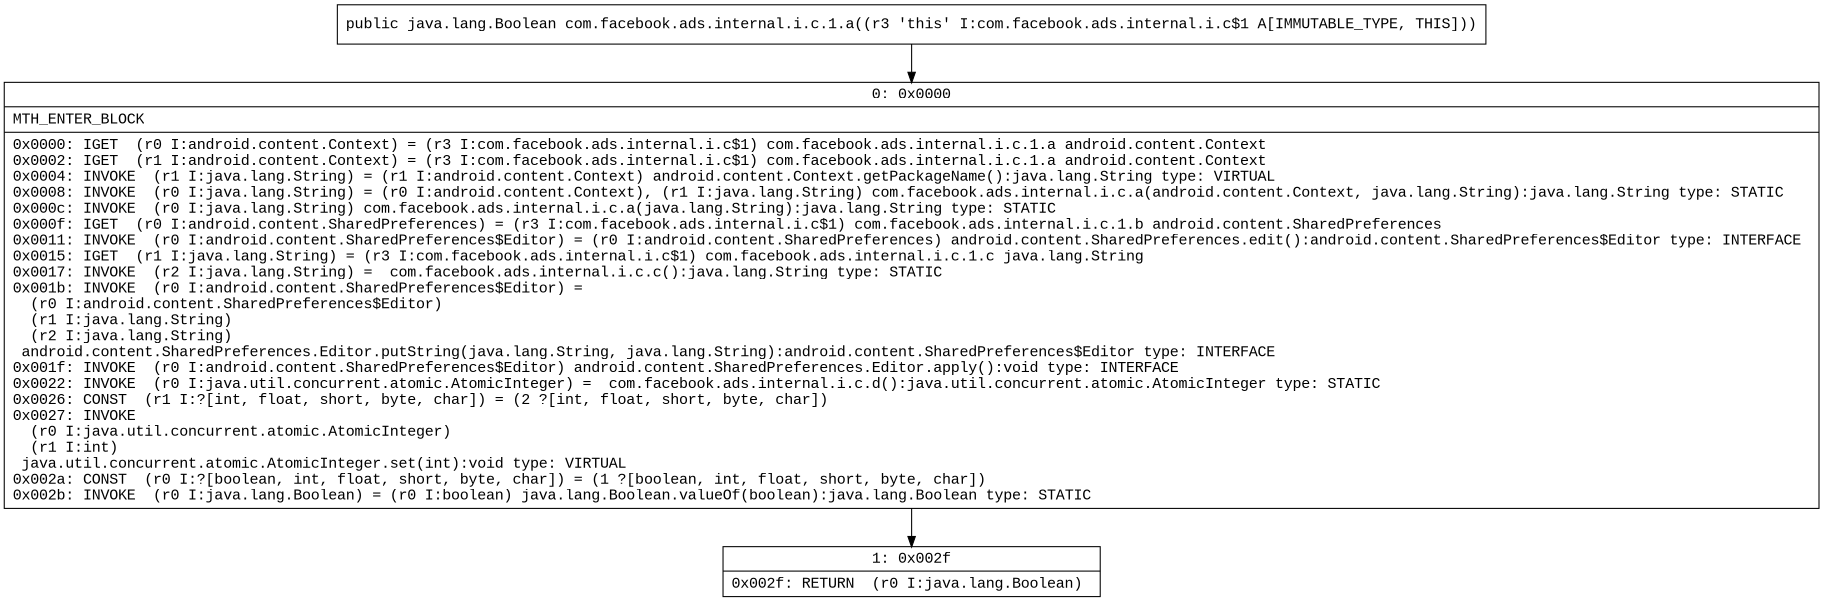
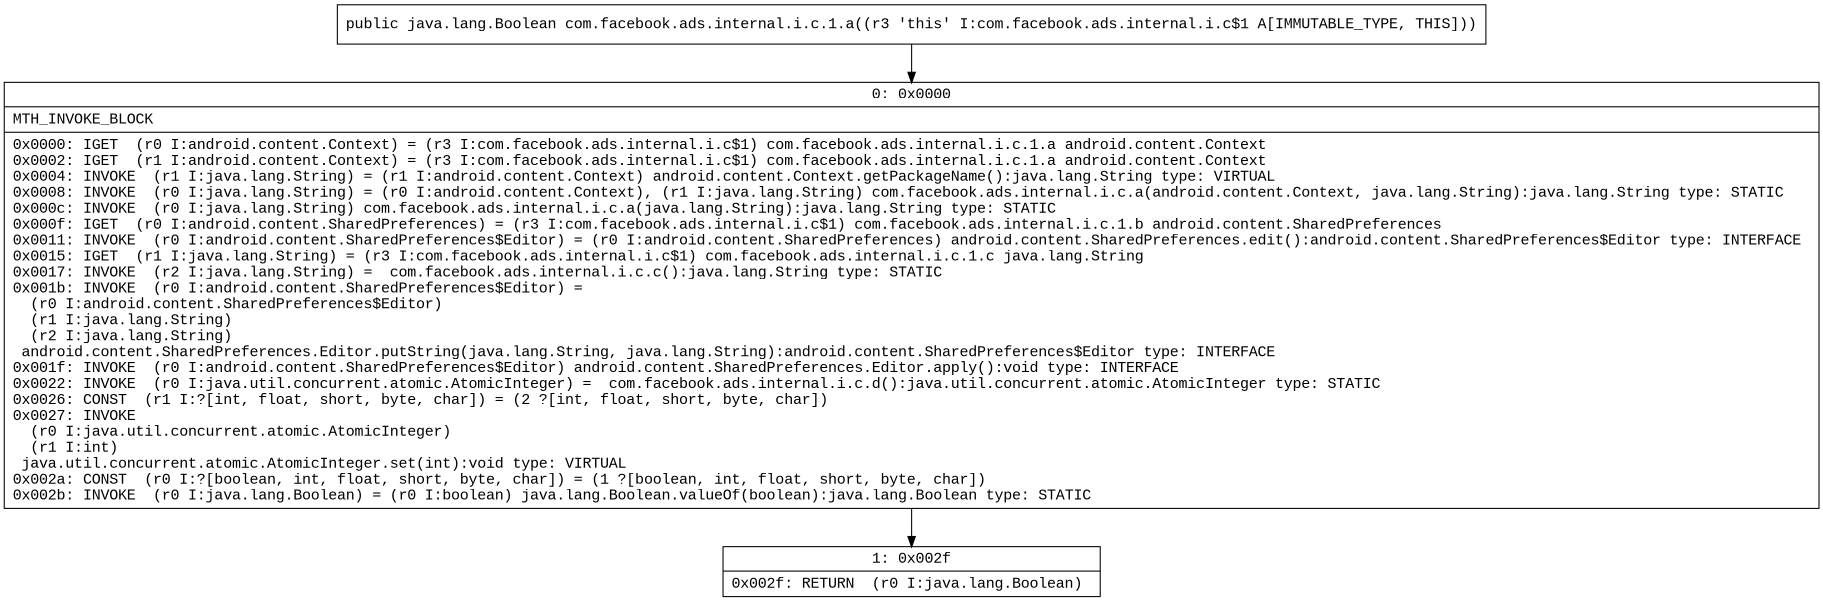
node "0: 0x0000": text "MTH_ENTER_BLOCK" -> "MTH_INVOKE_BLOCK"
